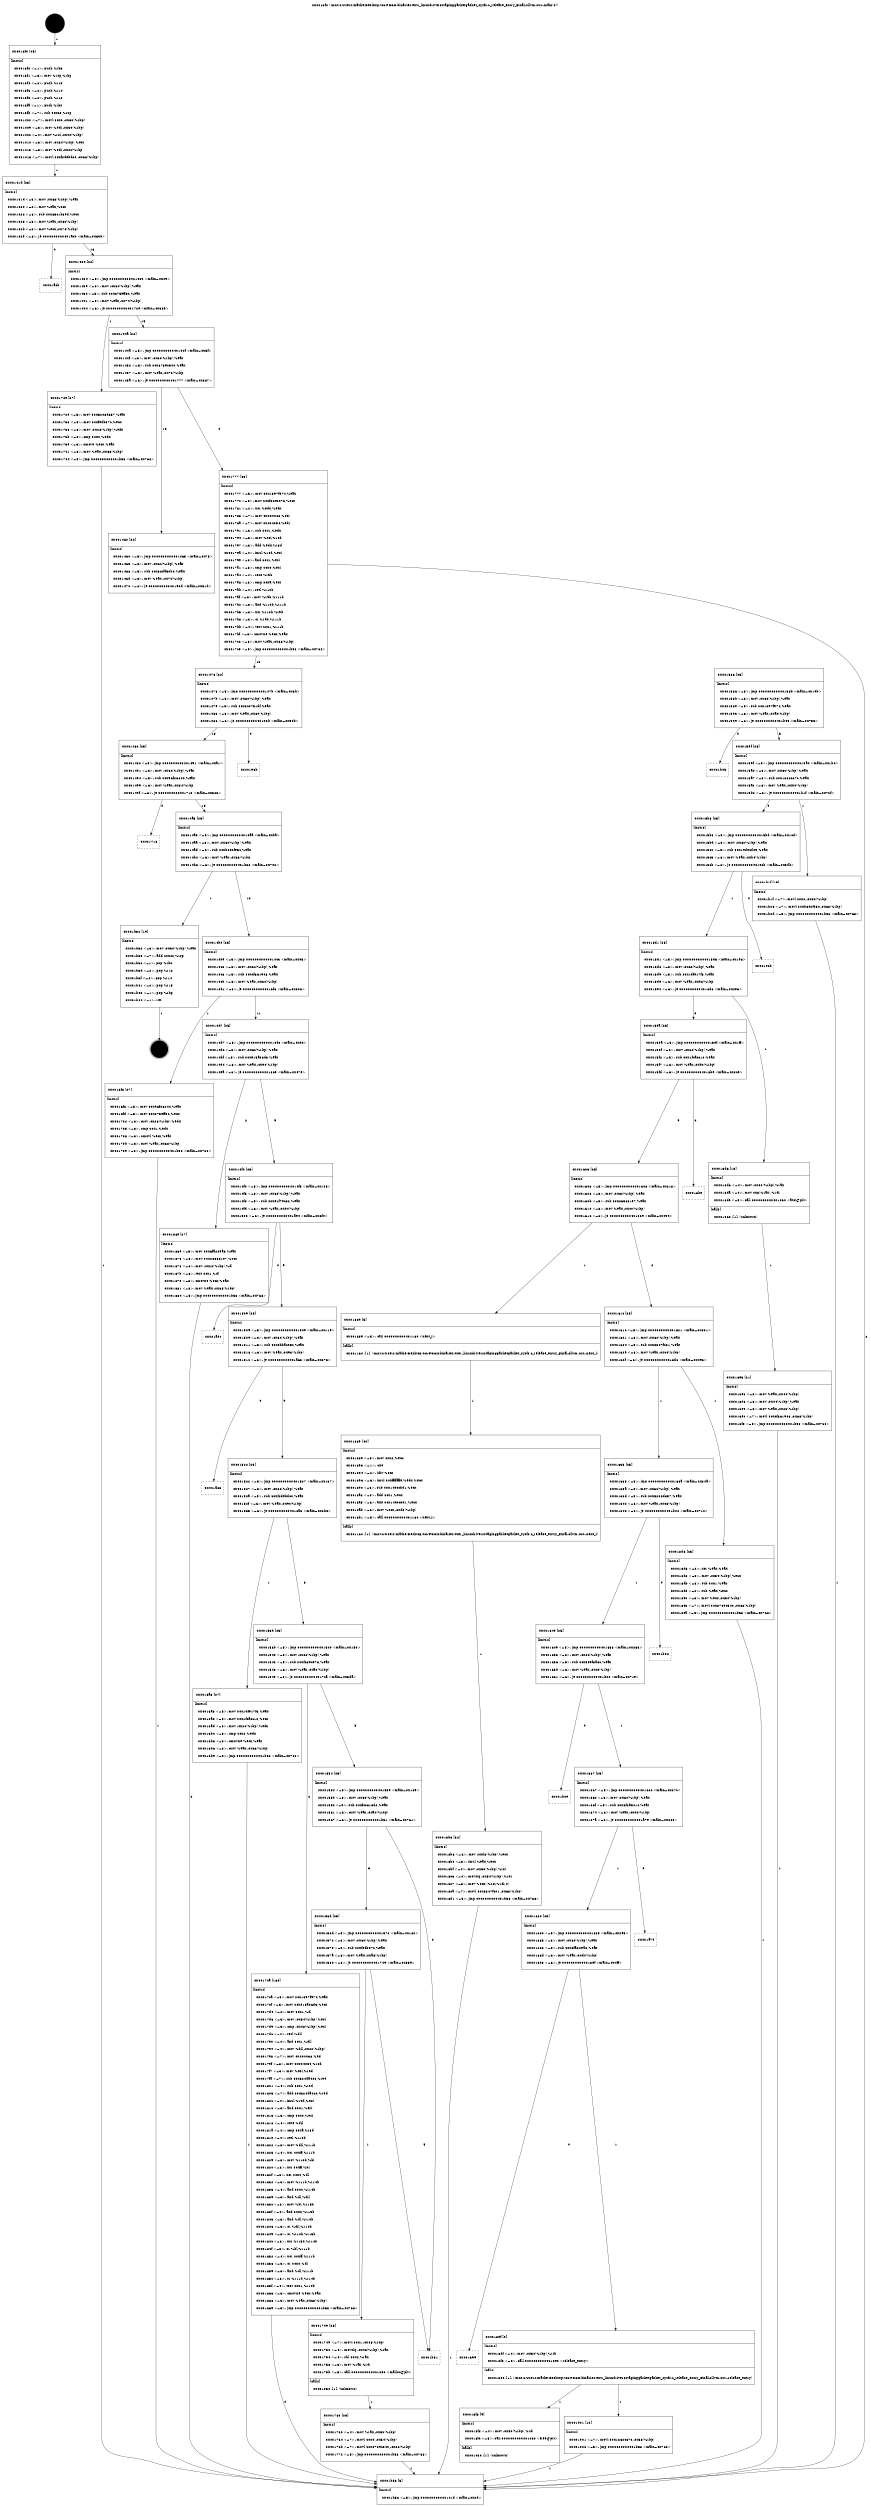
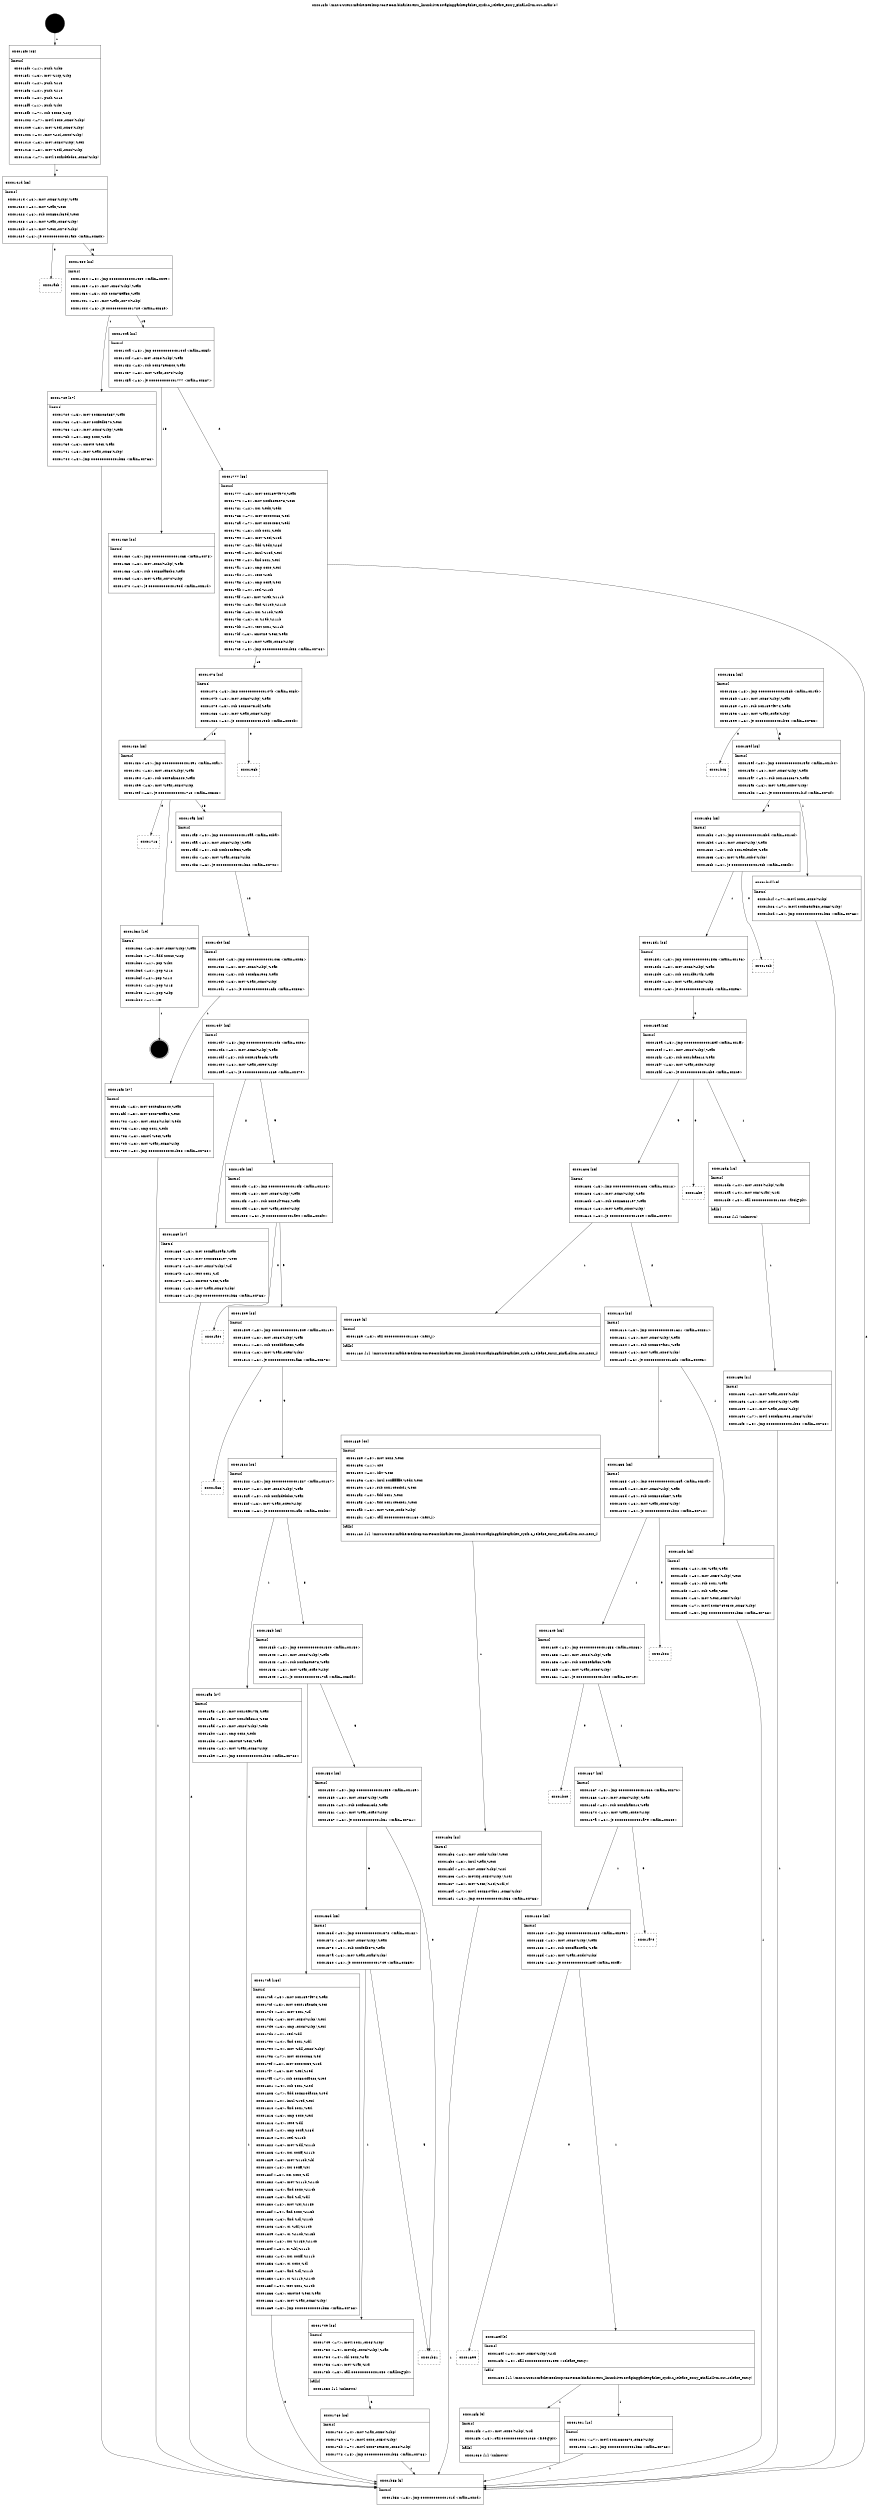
edge "0x4014a5 [25]" -> "0x401b32 [19]": now "0x40148c [25]" -> "0x401b32 [19]"
edge "0x4014be [25]" -> "0x4014d7 [25]": removed, label "11"
edge "0x4015d1 [25]" -> "0x4016d6 [13]": now "0x4015ea [25]" -> "0x4016d6 [13]"
edge "0x401889 [5]" -> "0x40188e [40]": removed, label "1"
edge "0x401749 [23]" -> "0x401760 [23]": label " 1" -> " 6"
